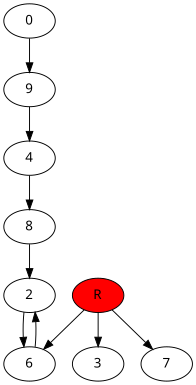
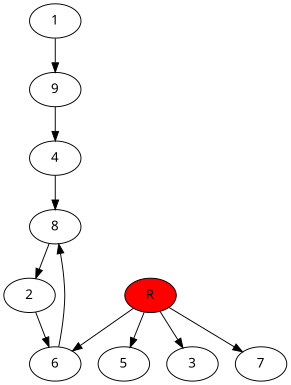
node "0": label "0" -> "1"
edge "6" -> "2": now "6" -> "8"
node "5": added
